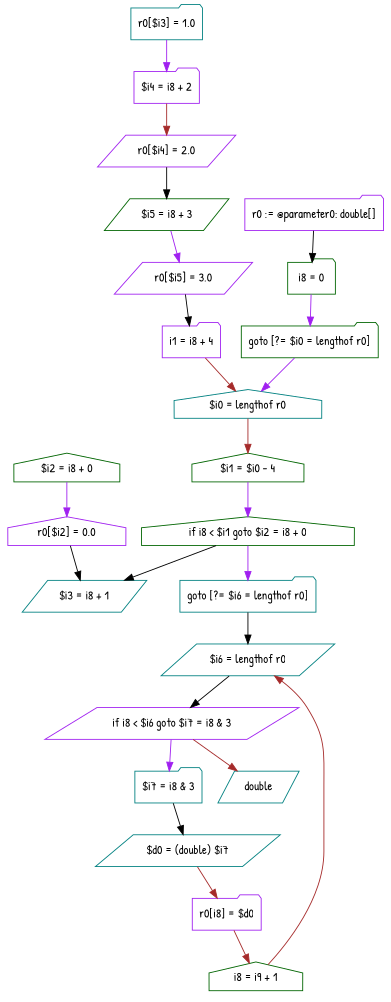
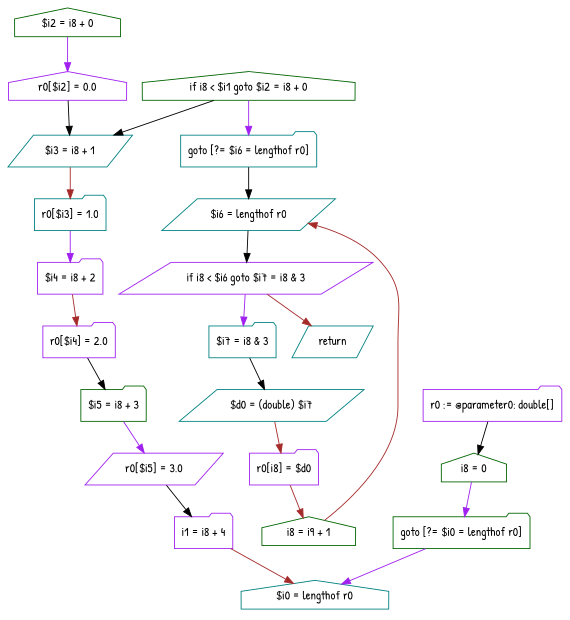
node "r0[$i4] = 2.0": shape parallelogram -> folder
edge "$i3 = i8 + 1" -> "r0[$i3] = 1.0": added
node "$i5 = i8 + 3": shape parallelogram -> folder
node "i8 = 0": shape folder -> house
node "$i1 = $i0 - 4": removed
node "double": label "double" -> "return"
